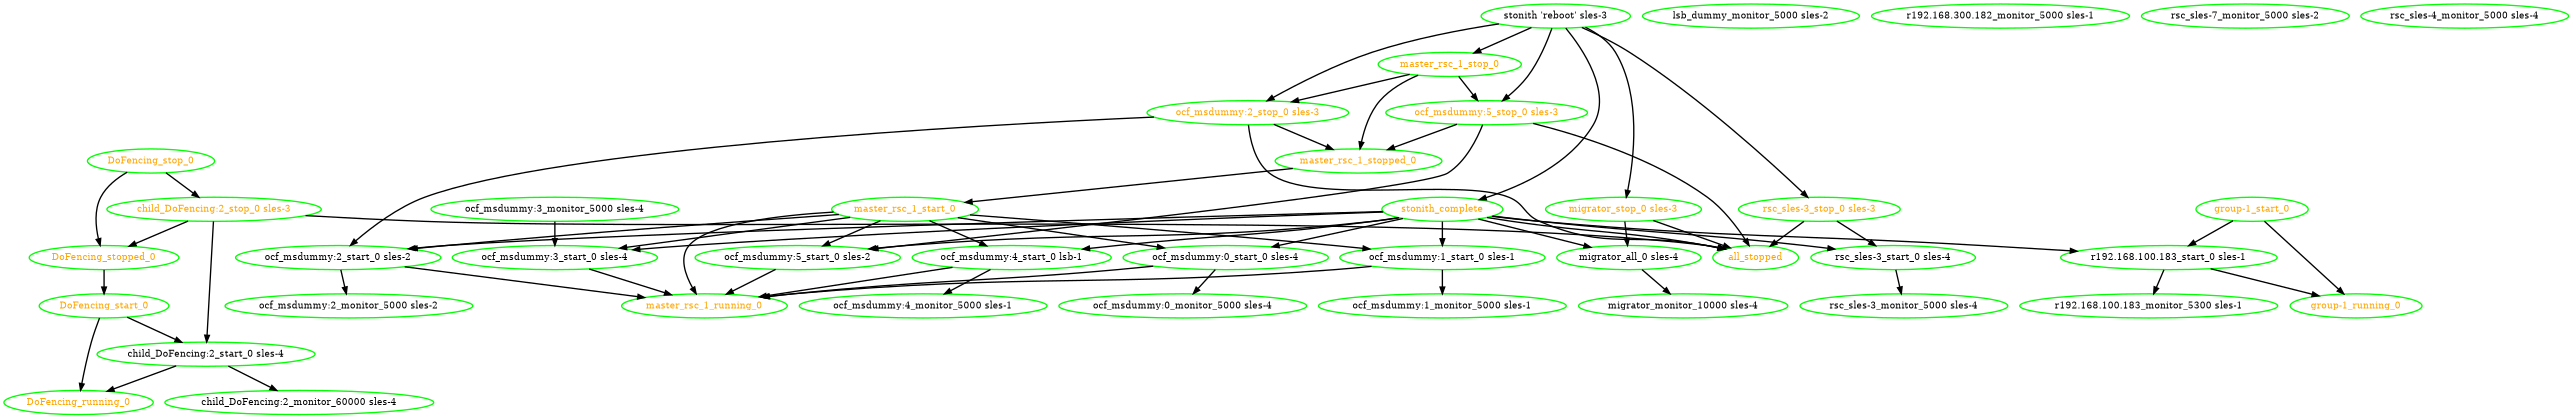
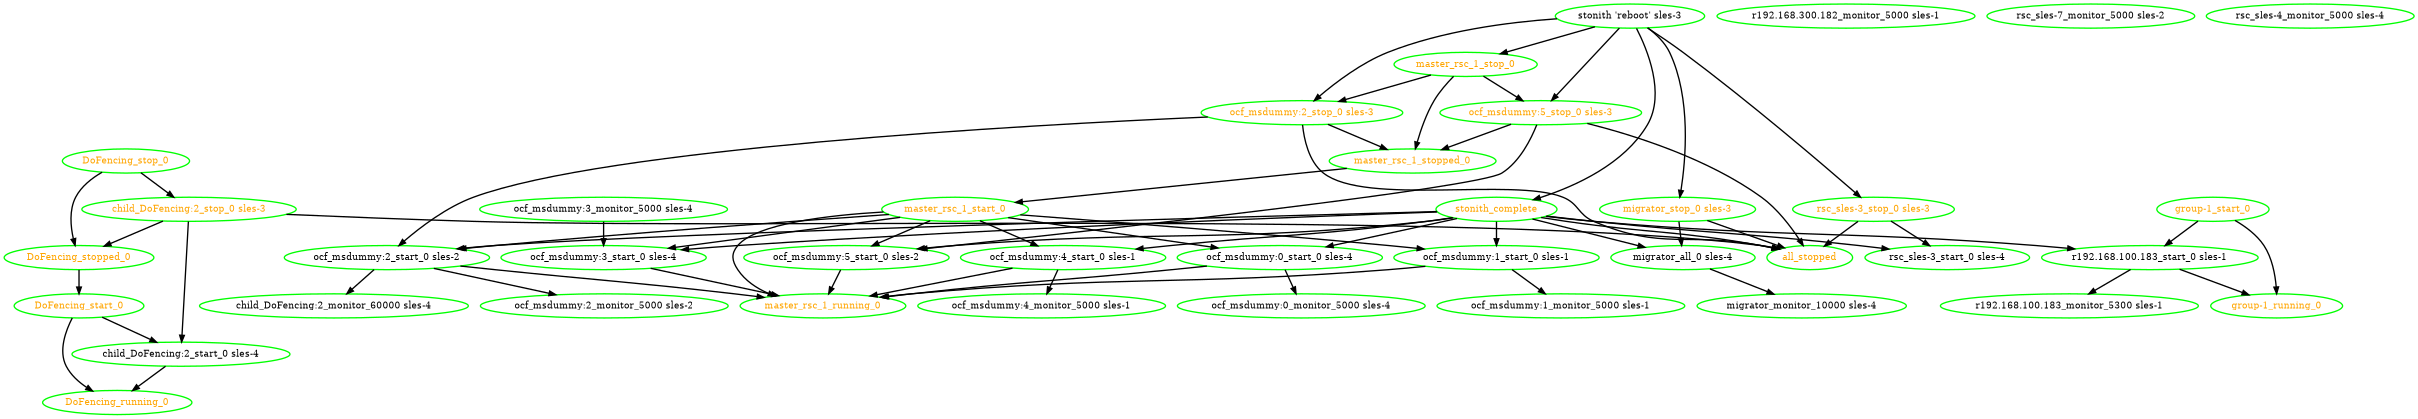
node "lsb_dummy_monitor_5000 sles-2": removed
node "ocf_msdummy:4_start_0 lsb-1": label "ocf_msdummy:4_start_0 lsb-1" -> "ocf_msdummy:4_start_0 sles-1"
node "rsc_sles-3_monitor_5000 sles-4": removed
edge "child_DoFencing:2_start_0 sles-4" -> "child_DoFencing:2_monitor_60000 sles-4": now "ocf_msdummy:2_start_0 sles-2" -> "child_DoFencing:2_monitor_60000 sles-4"
